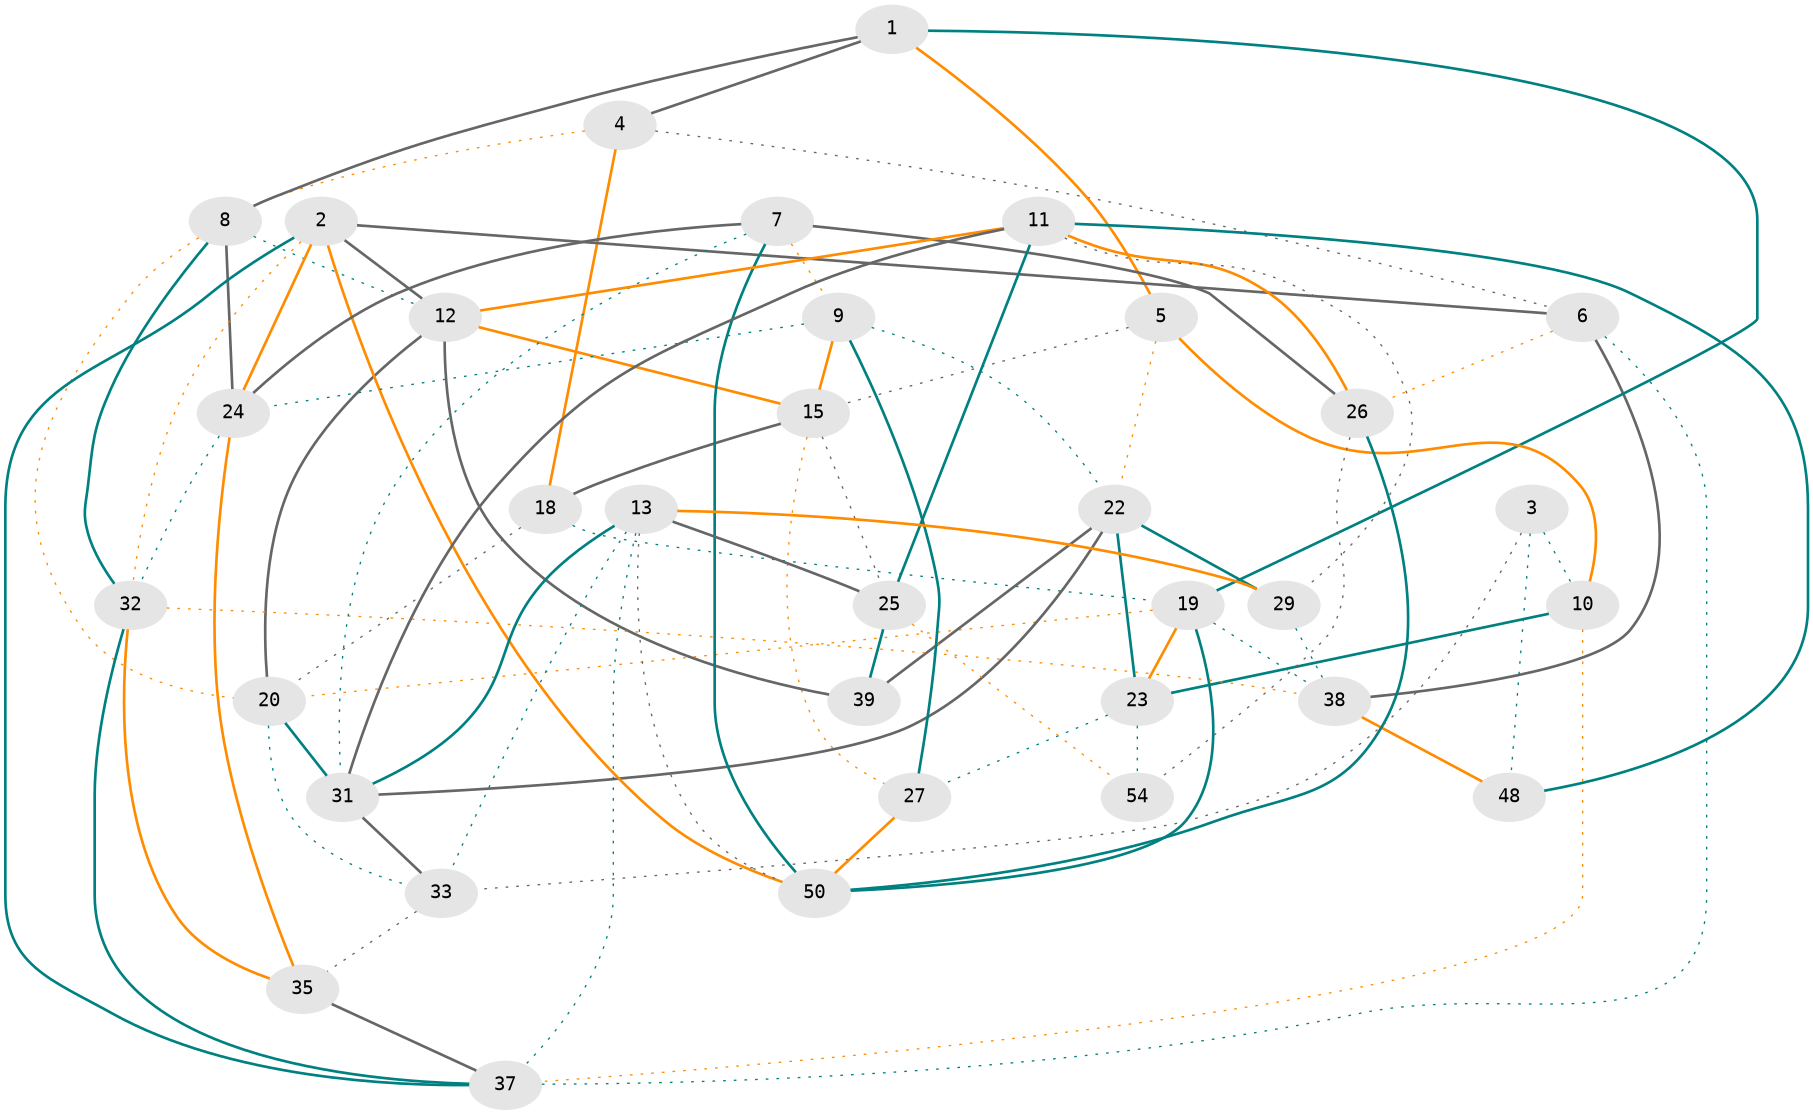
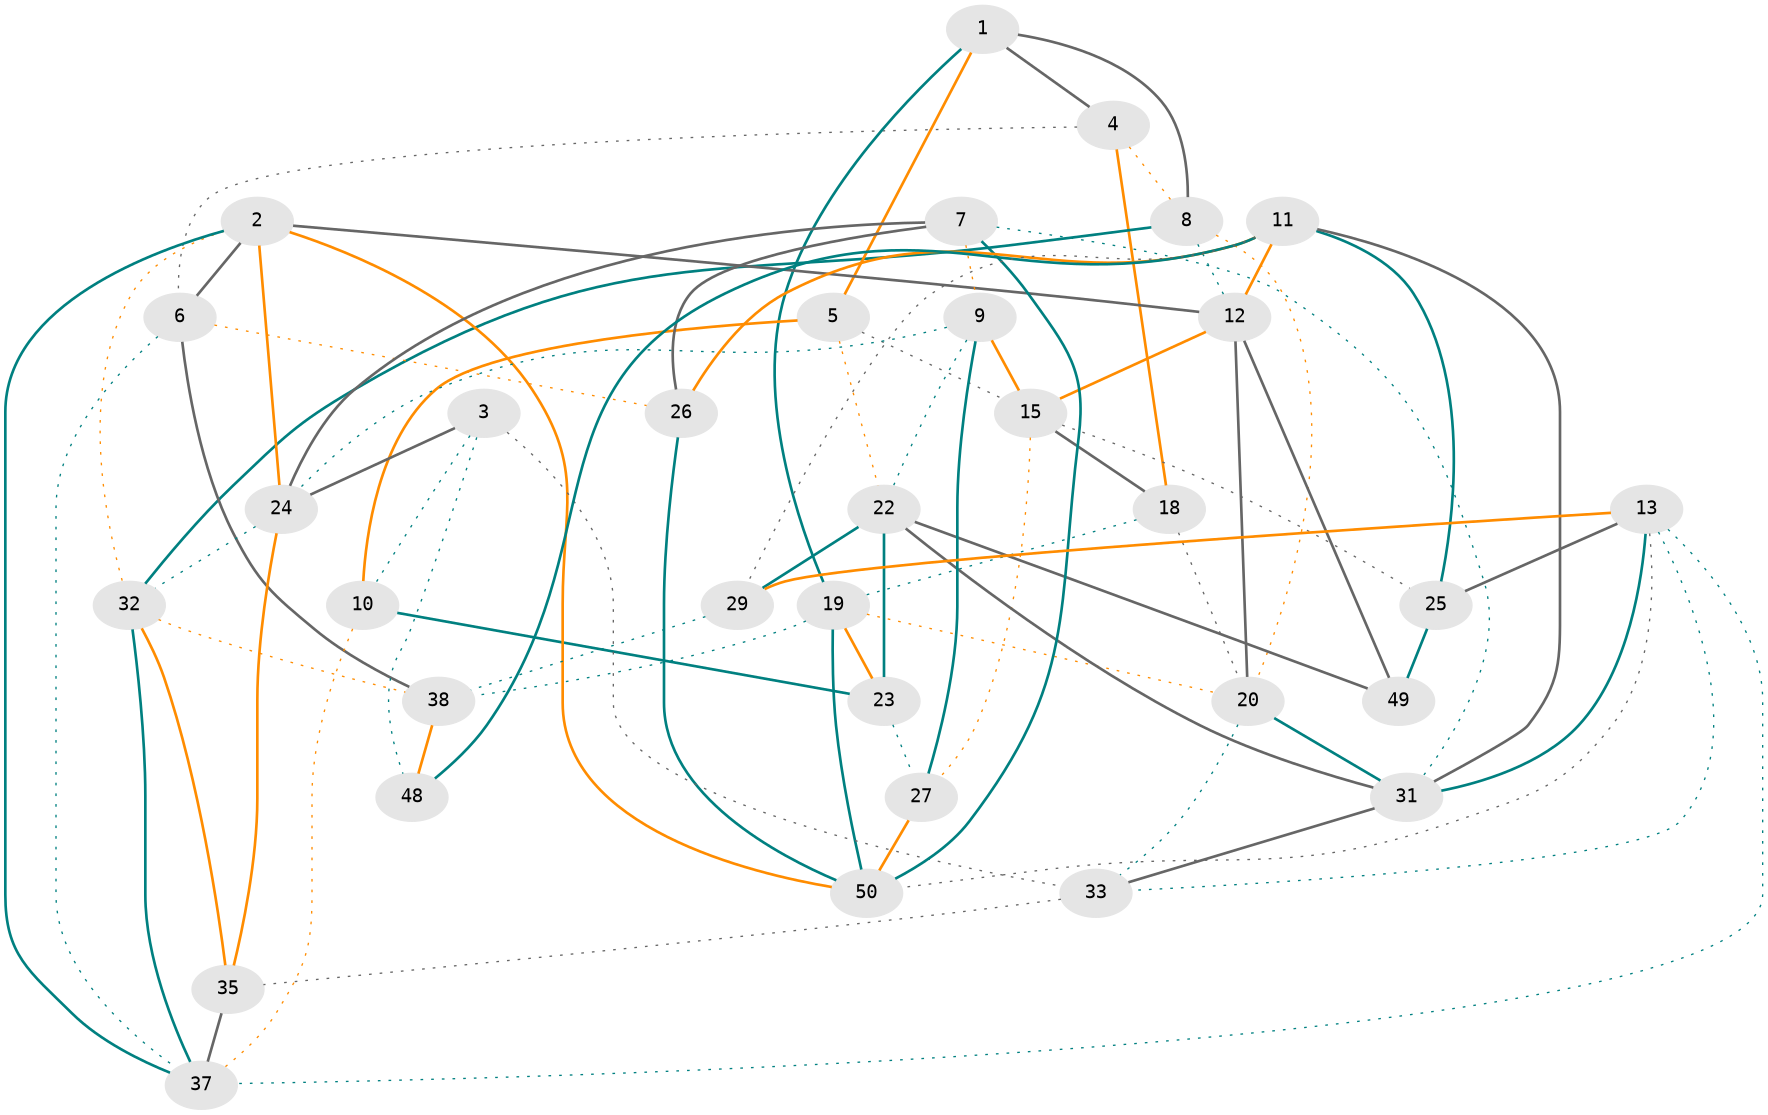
edge "8" -- "24": now "3" -- "24"
node "39": label "39" -> "49"
node "54": removed
